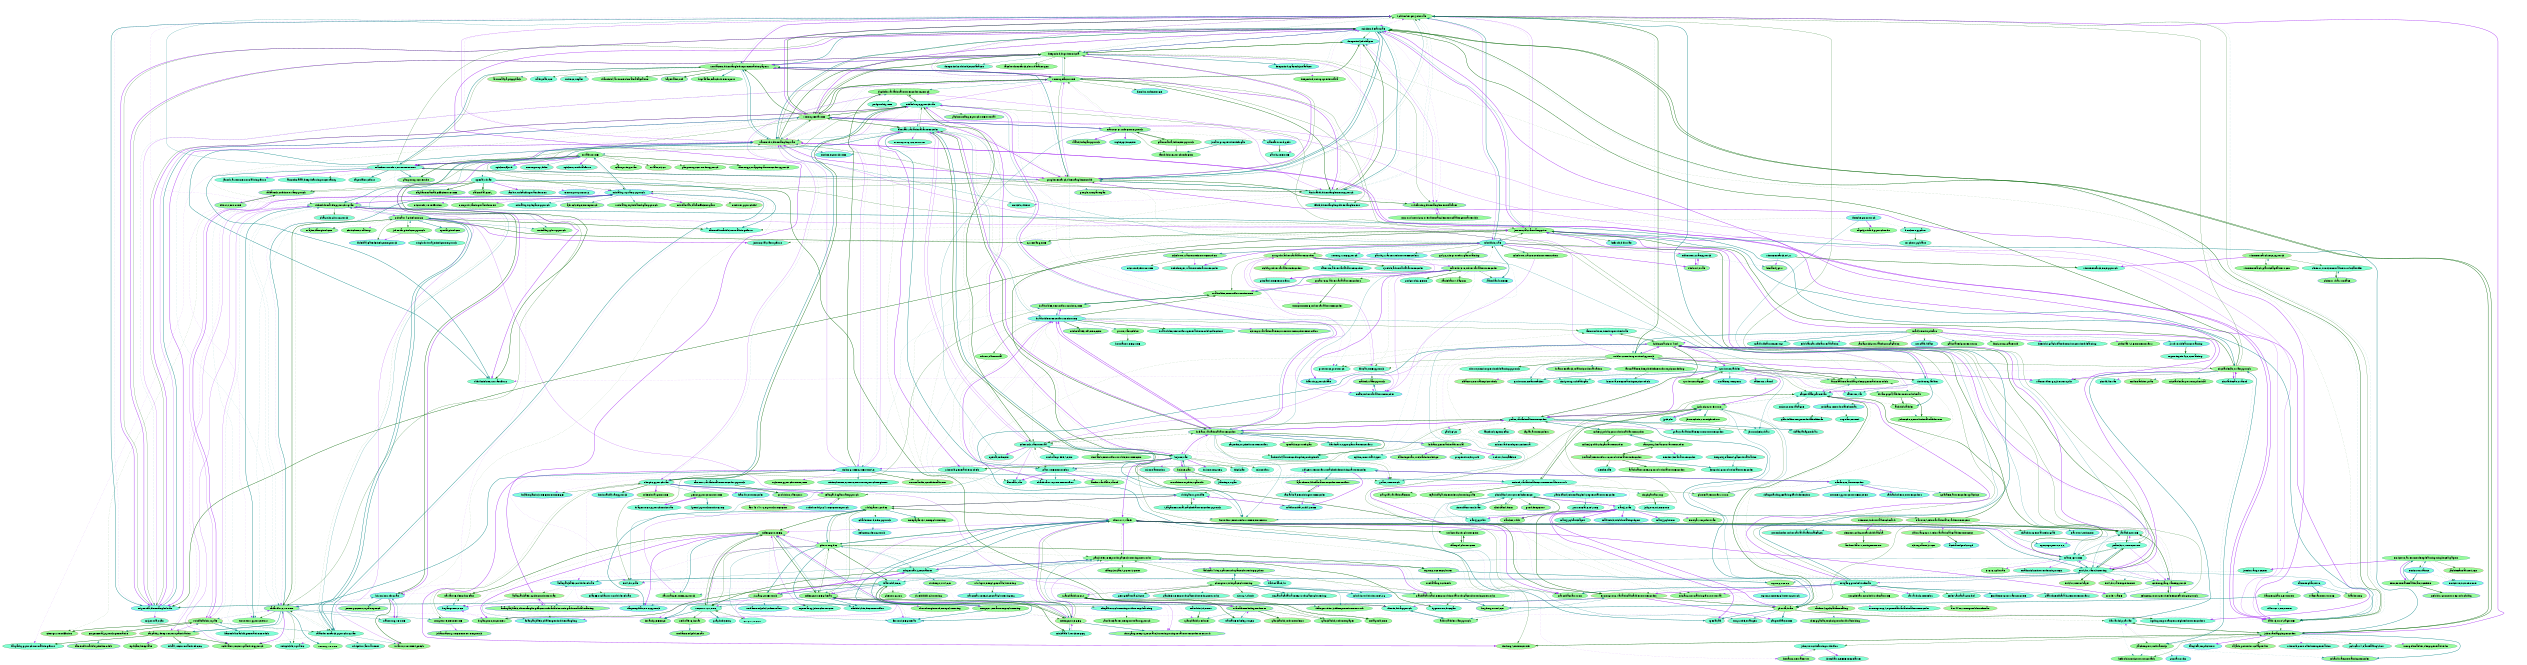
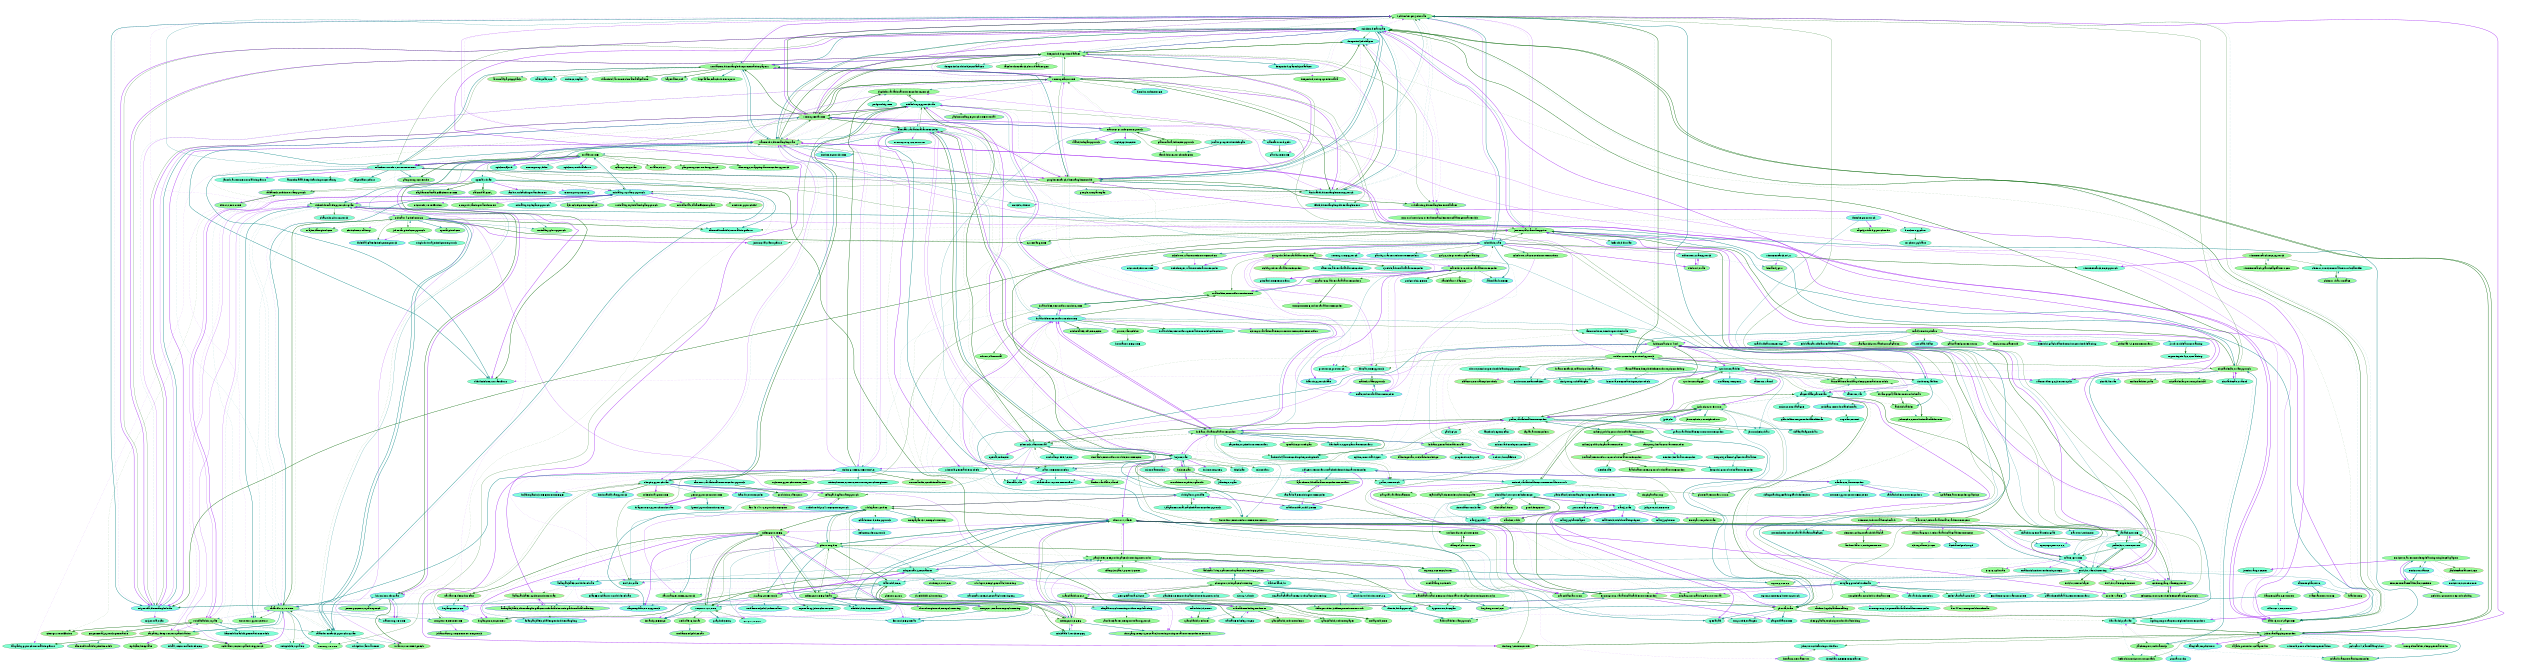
node "deepmind/dsprites-nicola": label "deepmind/dsprites-nicola" -> "deepmind/dsprites-dataset"
edge "ethanluoyc/pytorch-vae" -> "nadavbh12/VQ-VAE": now "ethanluoyc/pytorch-vae" -> "1Konny/VQ-VAE"
